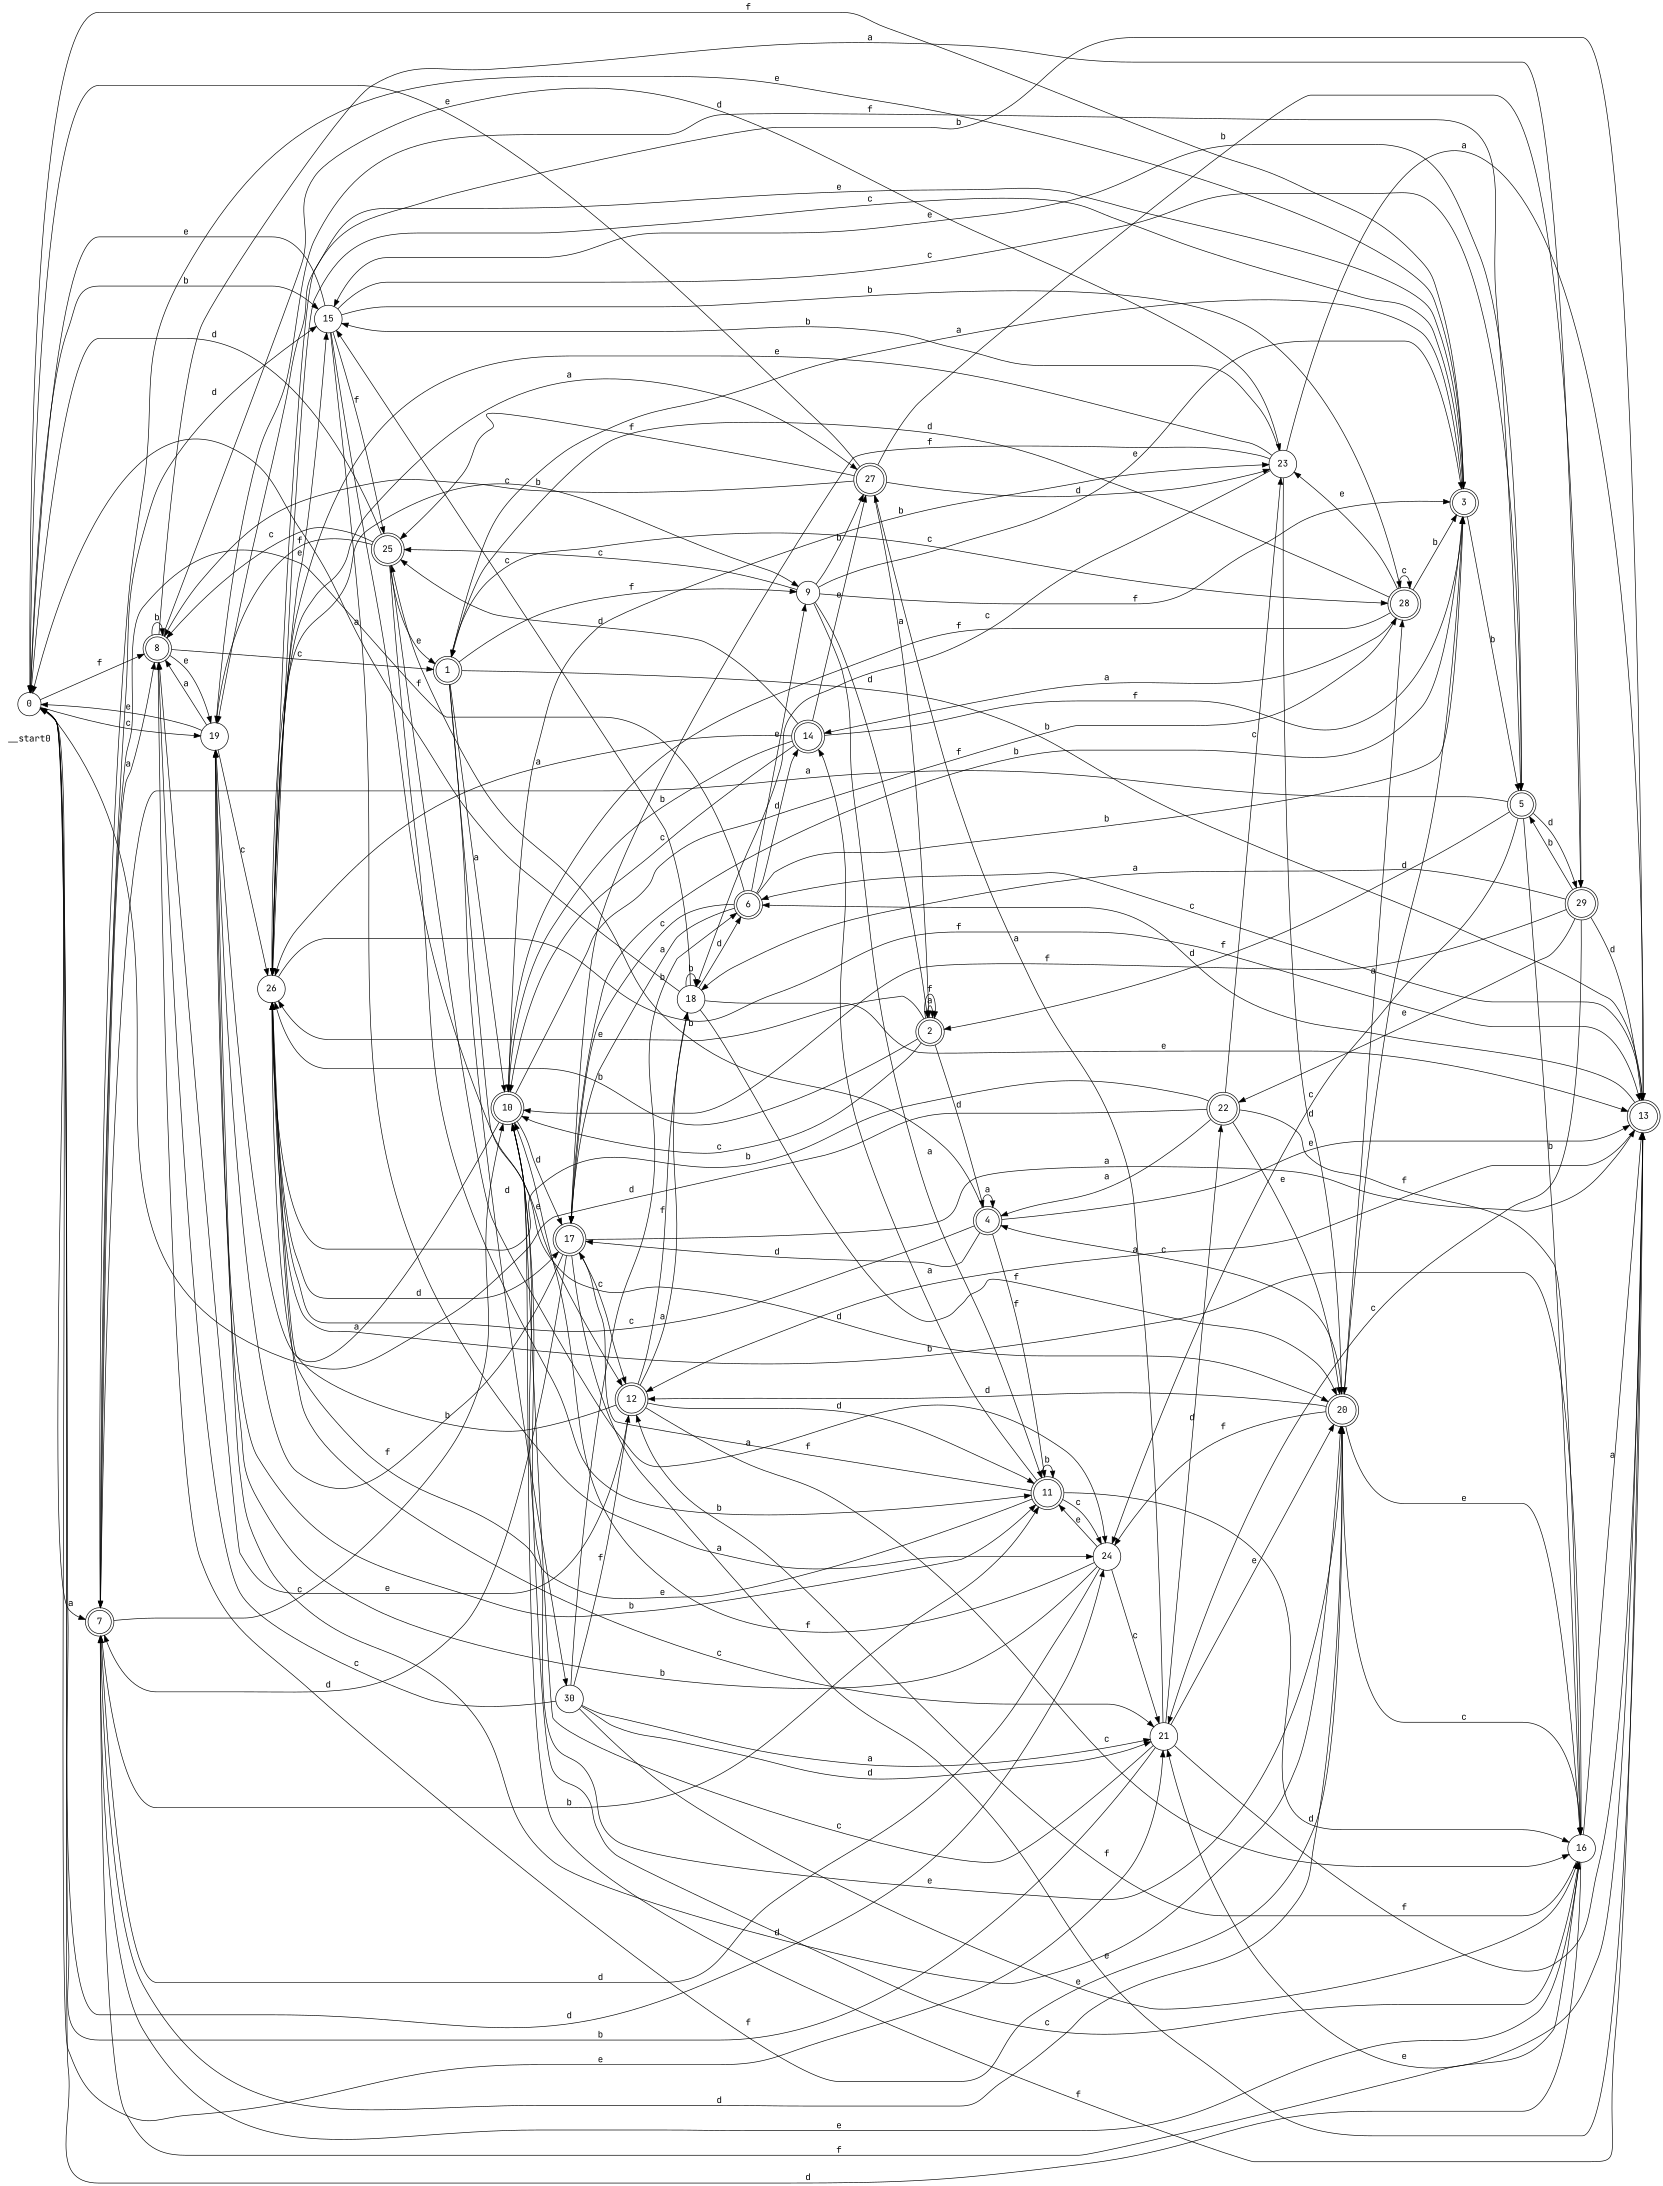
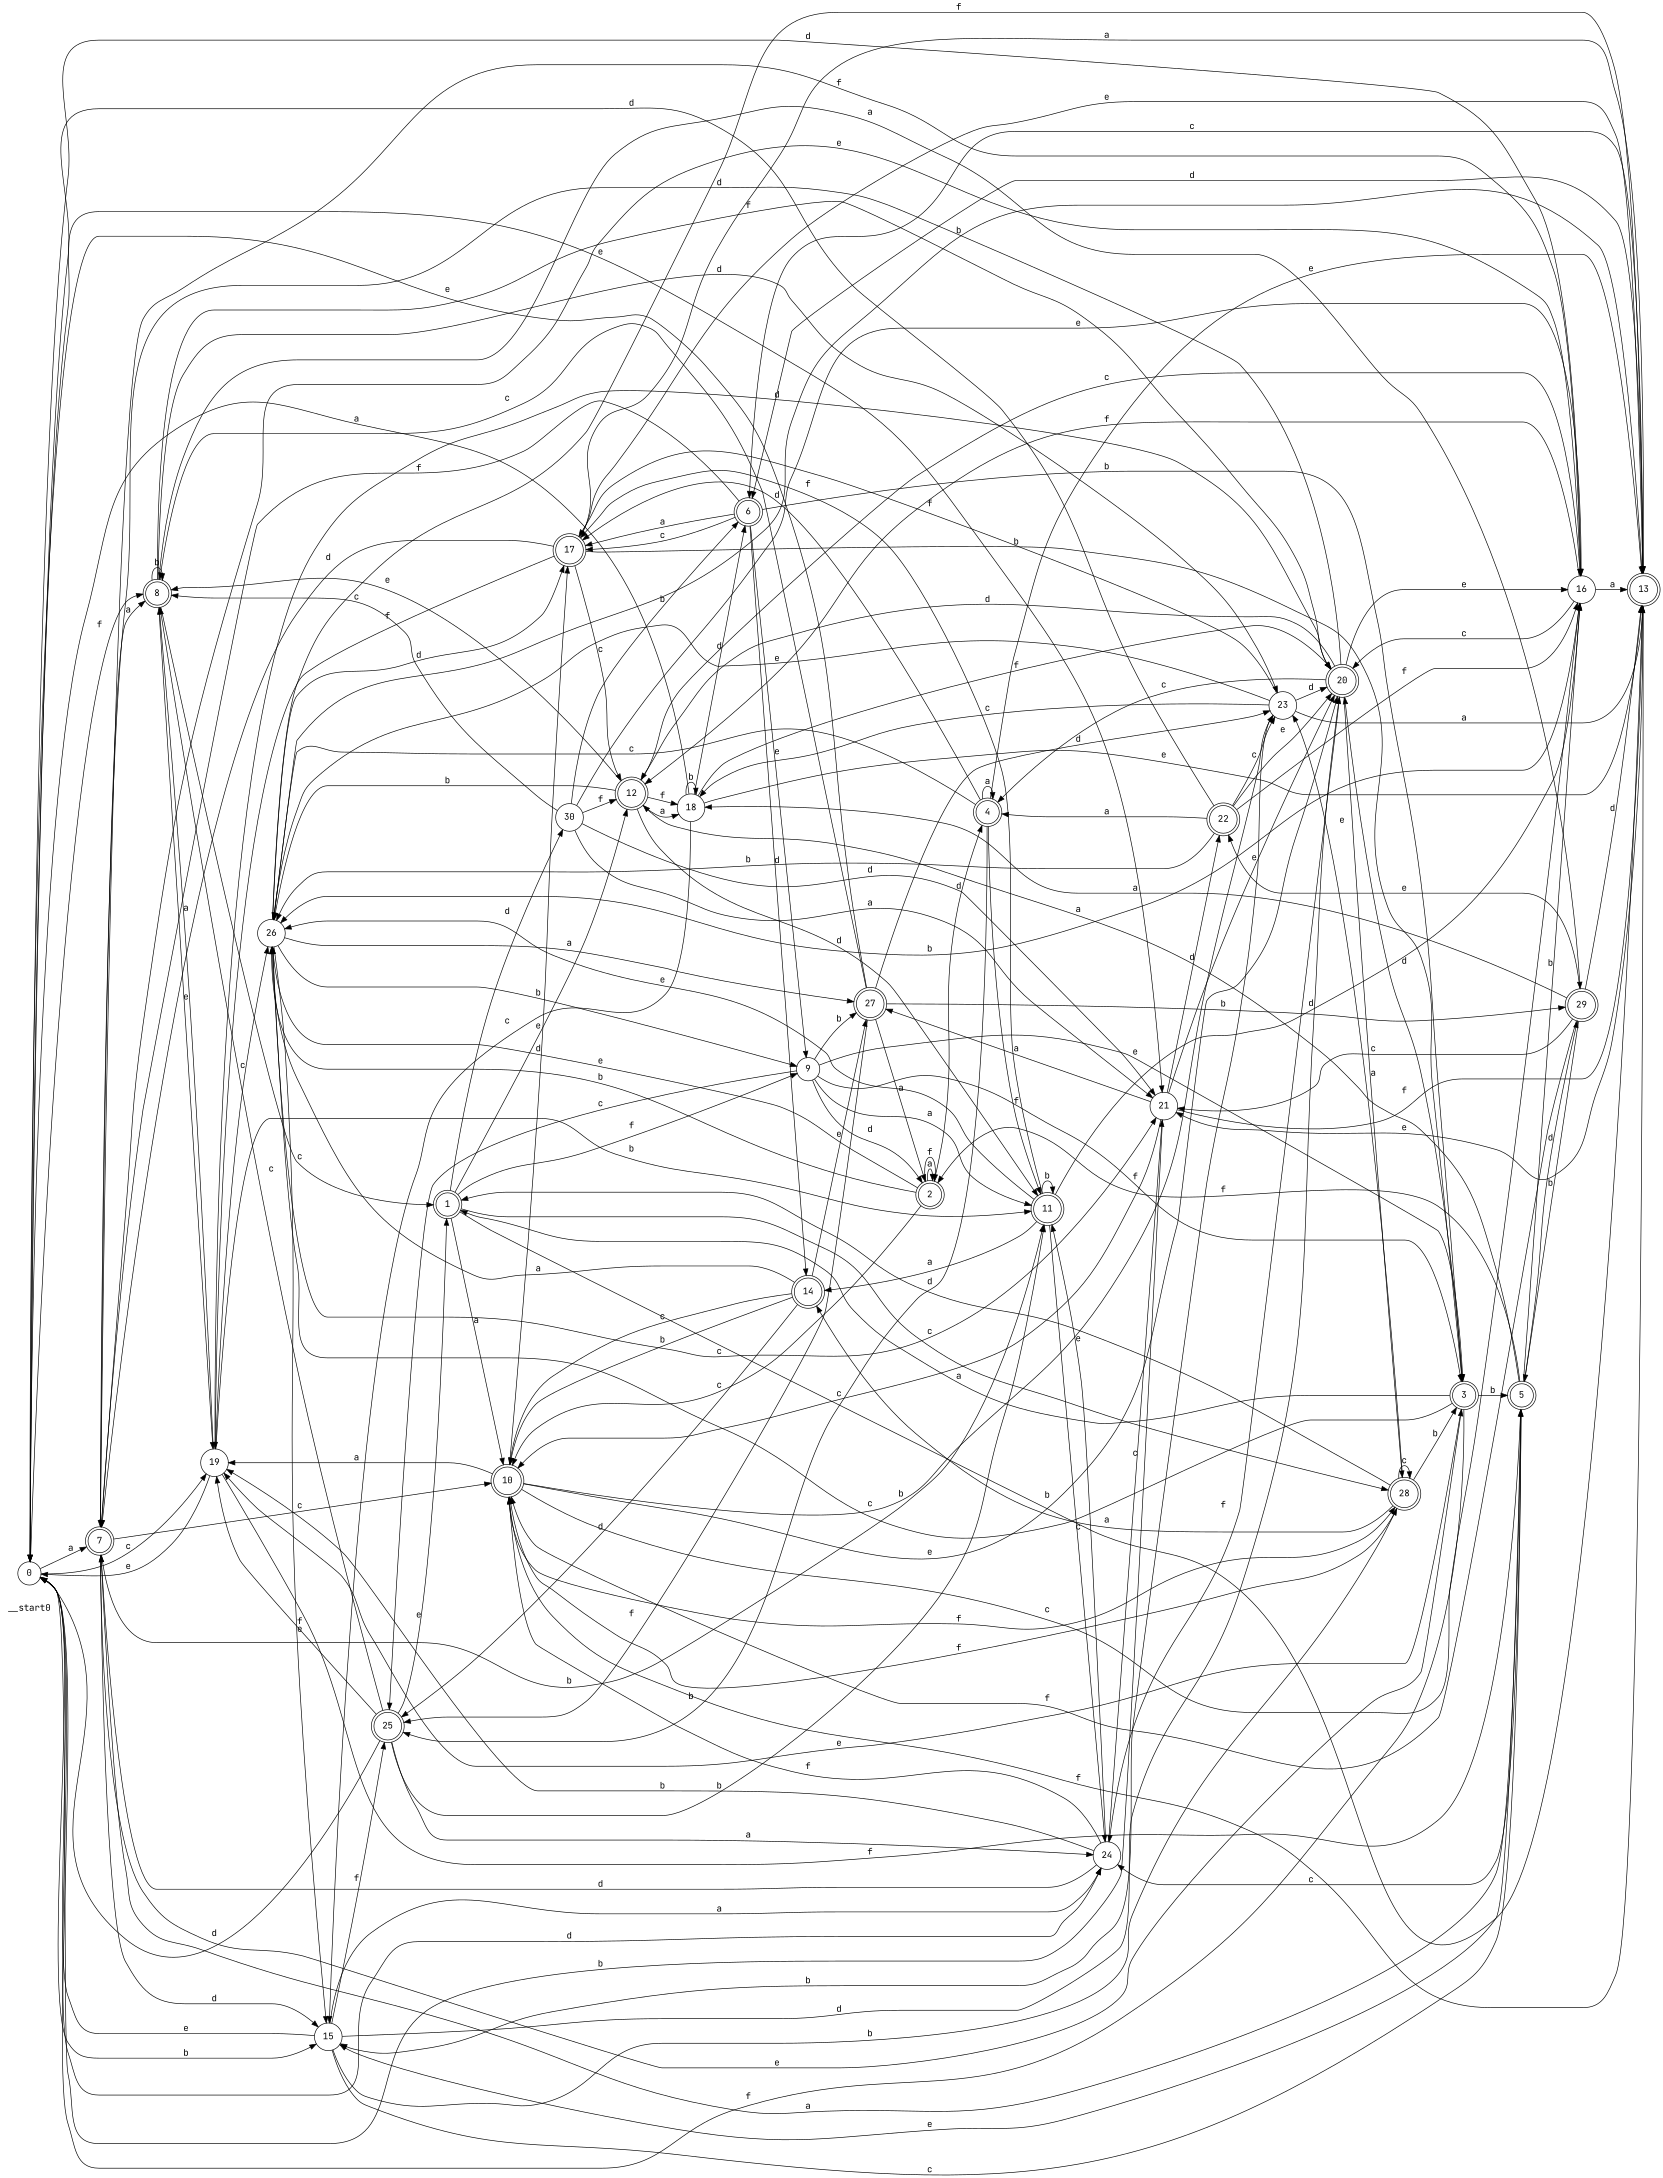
edge "14" -> "3": removed, label "f"
edge "13" -> "12": now "5" -> "12"
